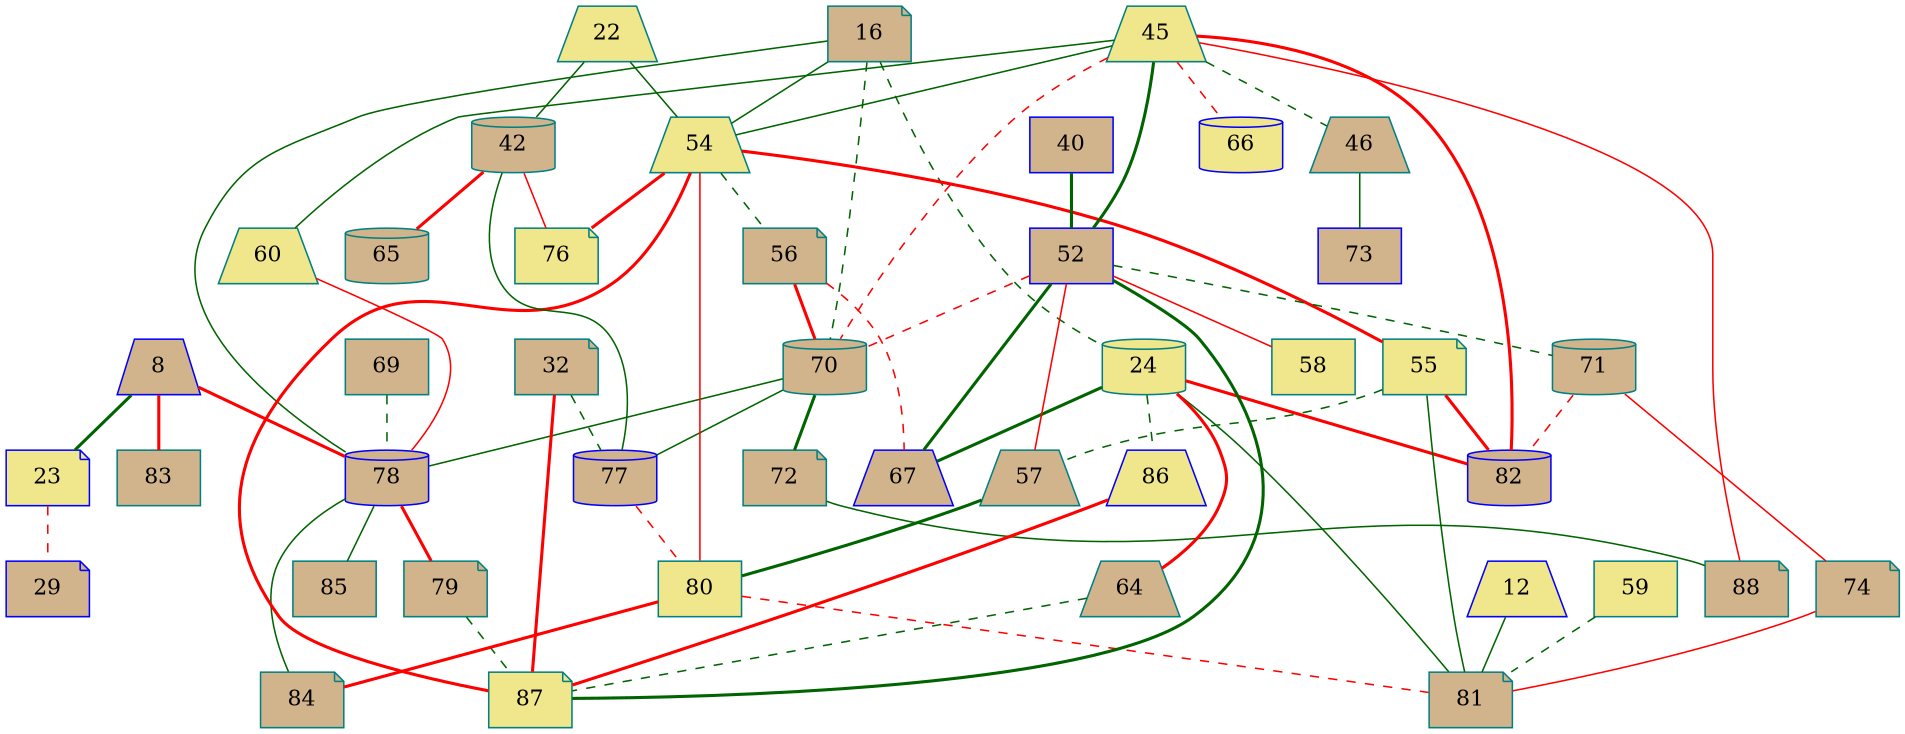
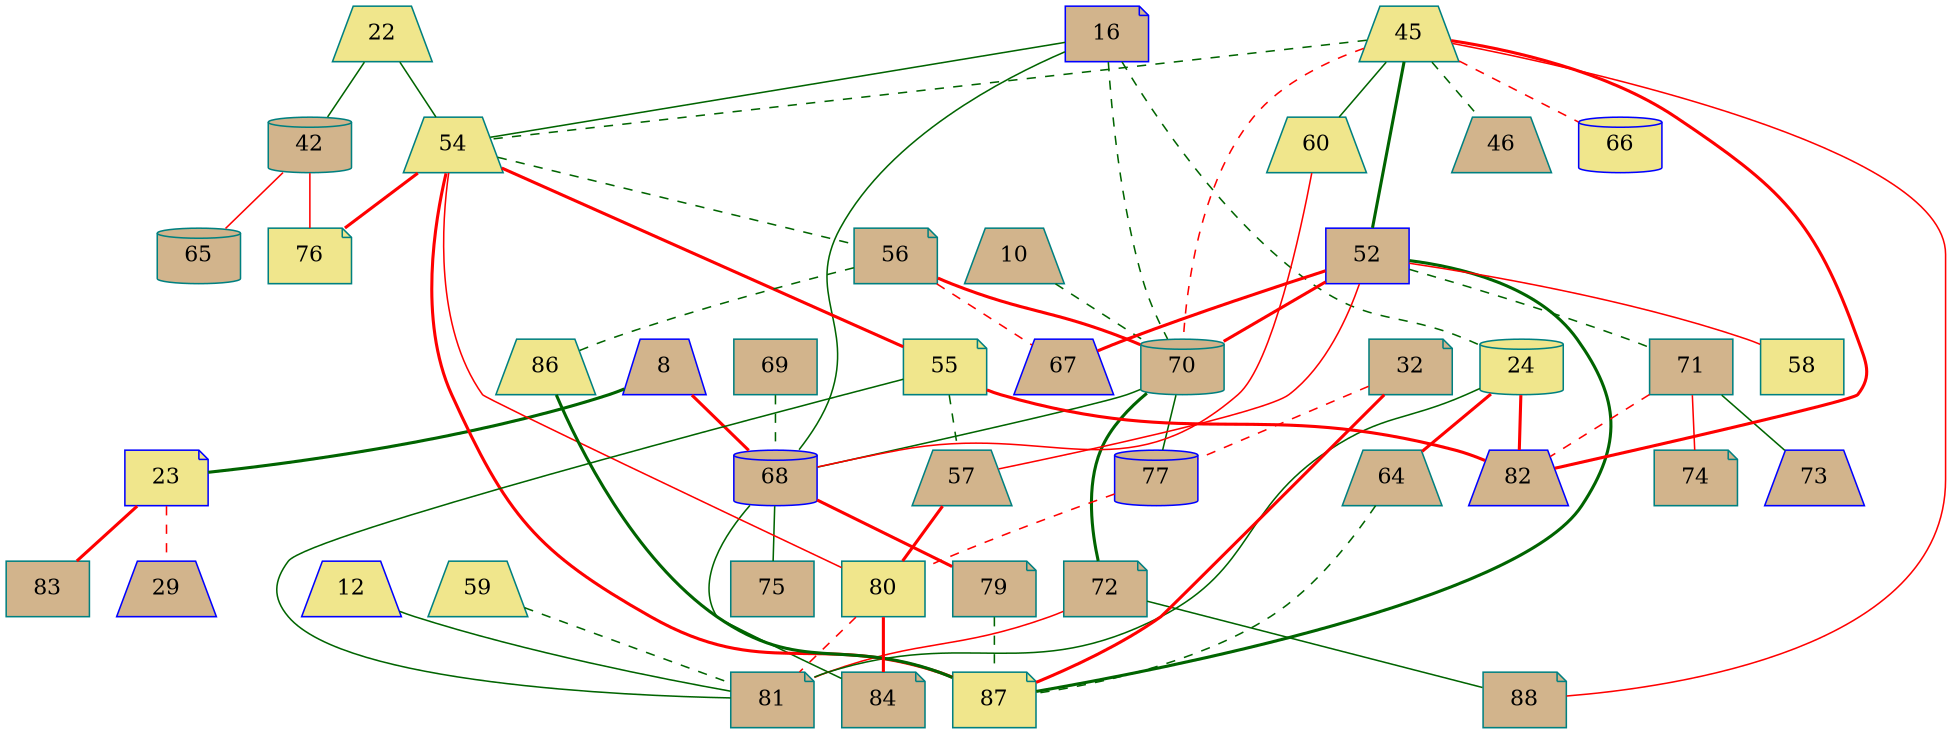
node "16": color teal -> blue
edge "45" -- "54": style solid -> dashed
node "40": removed
edge "42" -- "65": style bold -> solid
edge "46" -- "73": now "71" -- "73"
node "10": added
node "73": shape box -> trapezium
edge "52" -- "70": style dashed -> bold
edge "42" -- "77": removed
edge "52" -- "67": color darkgreen -> red
node "71": shape cylinder -> box
edge "32" -- "77": color darkgreen -> red
edge "8" -- "83": now "23" -- "83"
edge "24" -- "86": now "56" -- "86"
edge "24" -- "67": removed
node "78": label "78" -> "68"
node "86": color blue -> teal
node "82": shape cylinder -> trapezium
edge "57" -- "80": color darkgreen -> red
node "29": shape note -> trapezium
node "85": label "85" -> "75"
node "59": shape box -> trapezium
edge "86" -- "87": color red -> darkgreen
edge "74" -- "81": now "72" -- "81"
